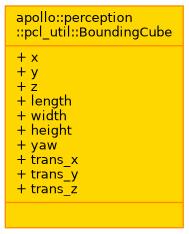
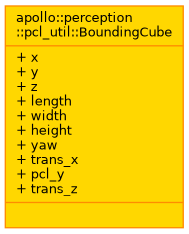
node "apollo::perception": text "+ trans_y" -> "+ pcl_y"
